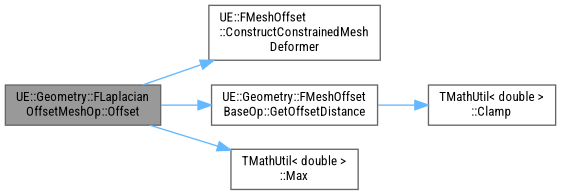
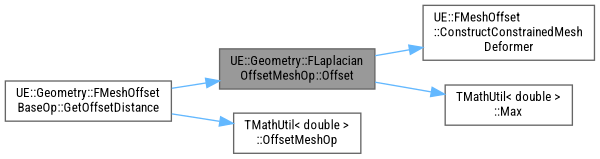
edge "UE::Geometry::FLaplacian OffsetMeshOp::Offset" -> "UE::Geometry::FMeshOffset BaseOp::GetOffsetDistance": reversed
node "TMathUtil< double > ::Clamp": label "TMathUtil< double > ::Clamp" -> "TMathUtil< double > ::OffsetMeshOp"
